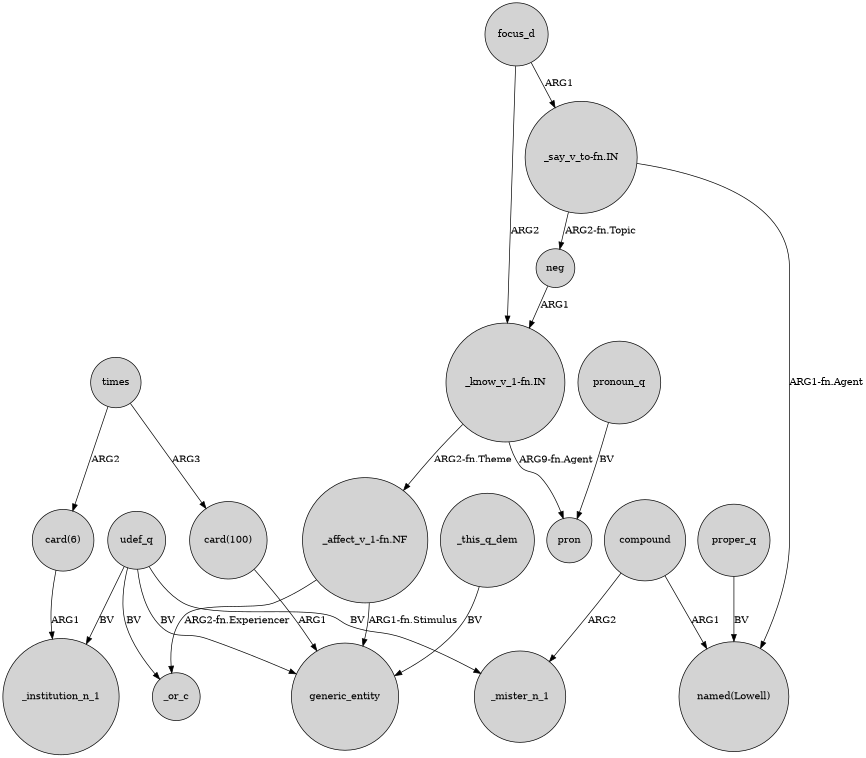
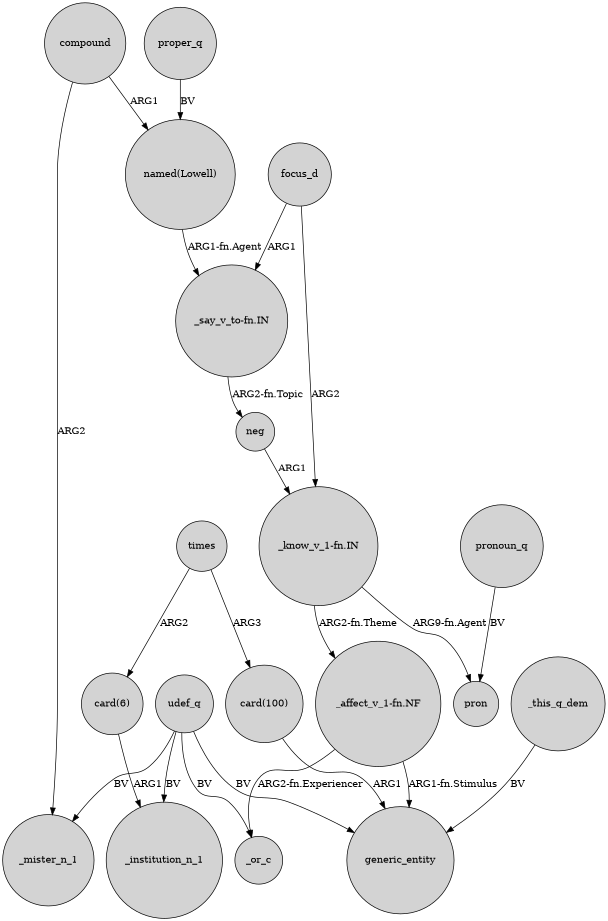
edge "_say_v_to-fn.IN" -> "named(Lowell)": reversed
